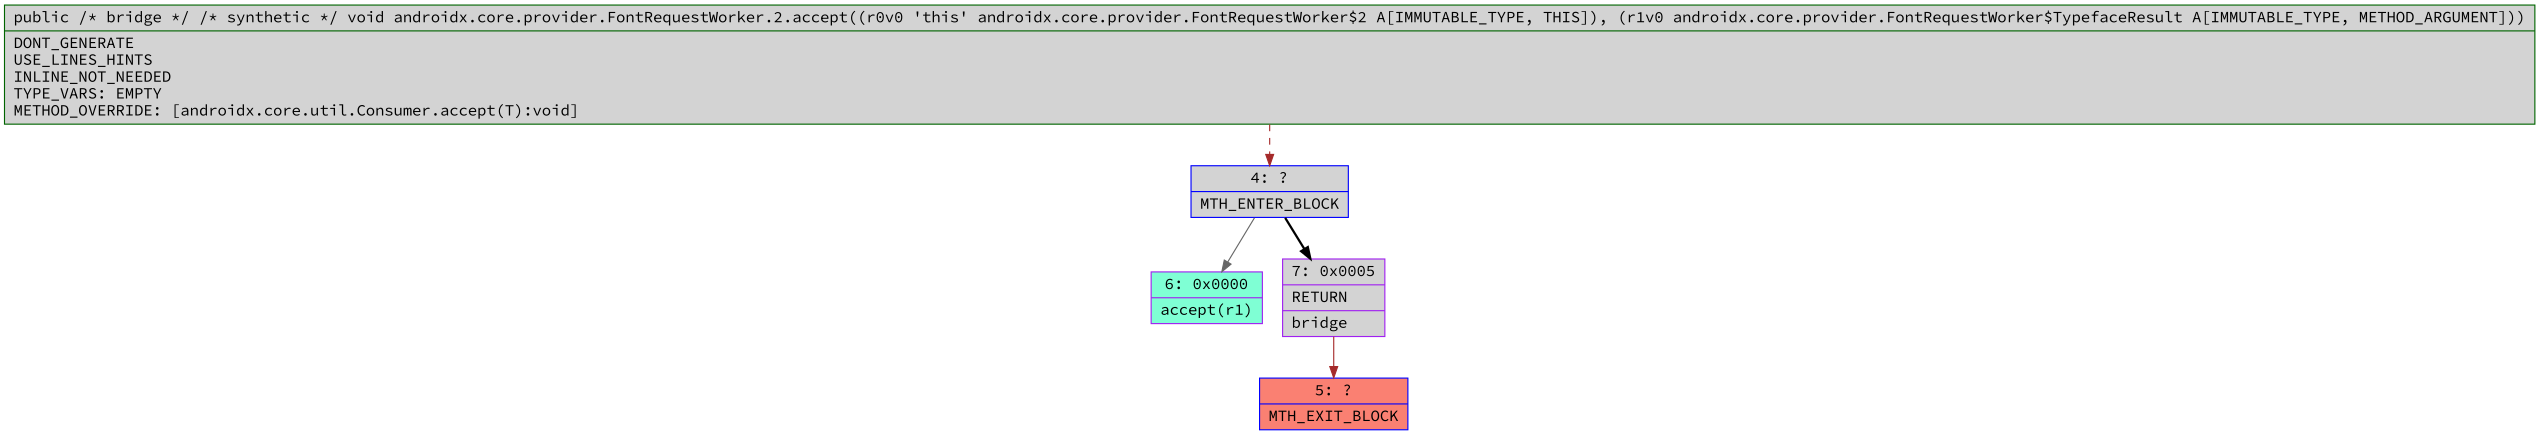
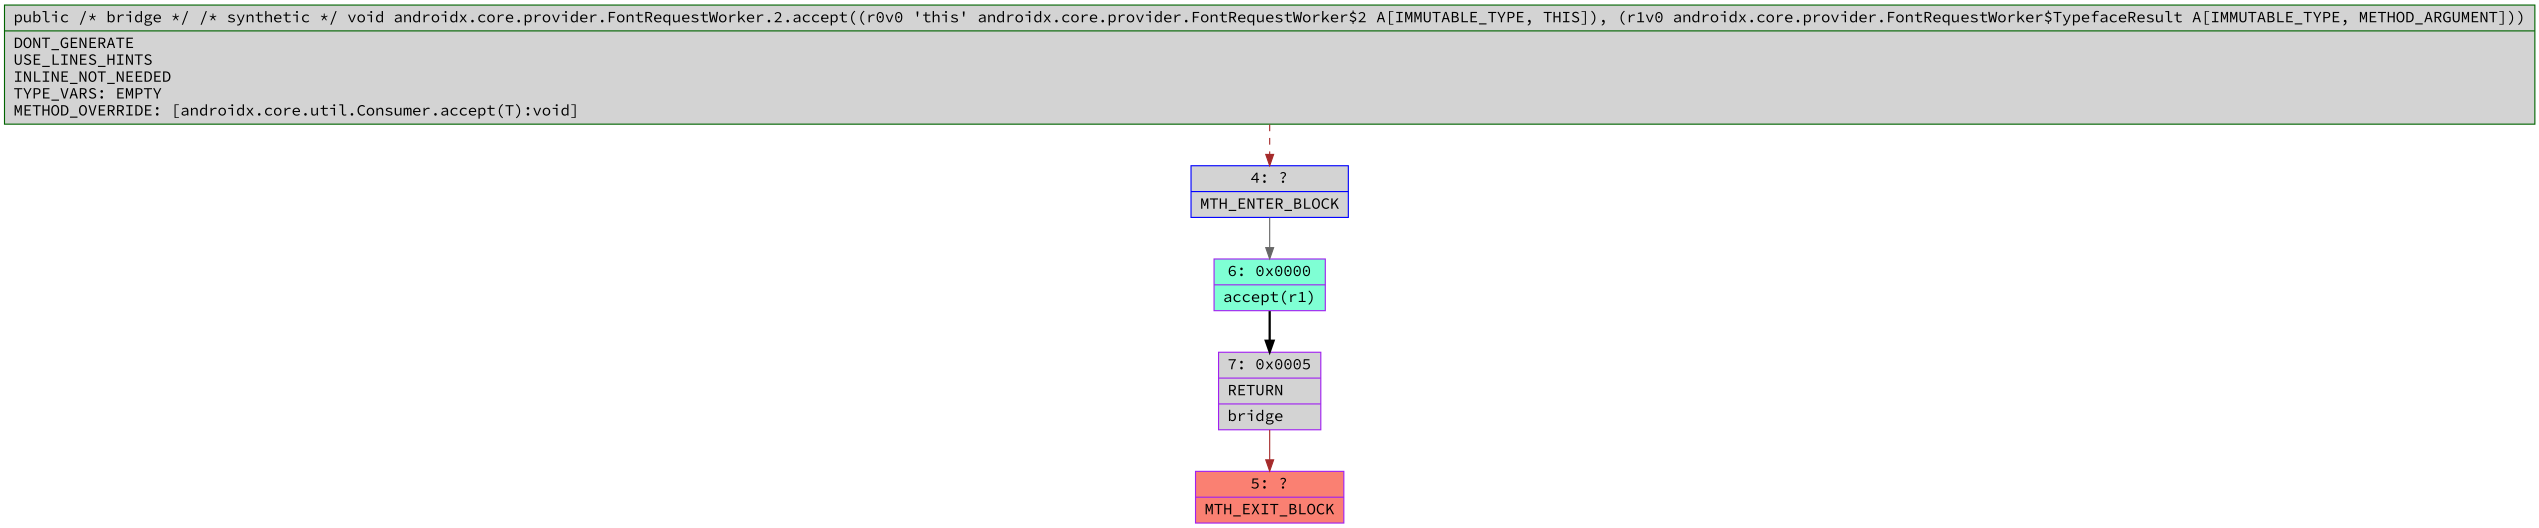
edge "4: ?" -> "7: 0x0005": now "6: 0x0000" -> "7: 0x0005"
node "5: ?": color blue -> purple
